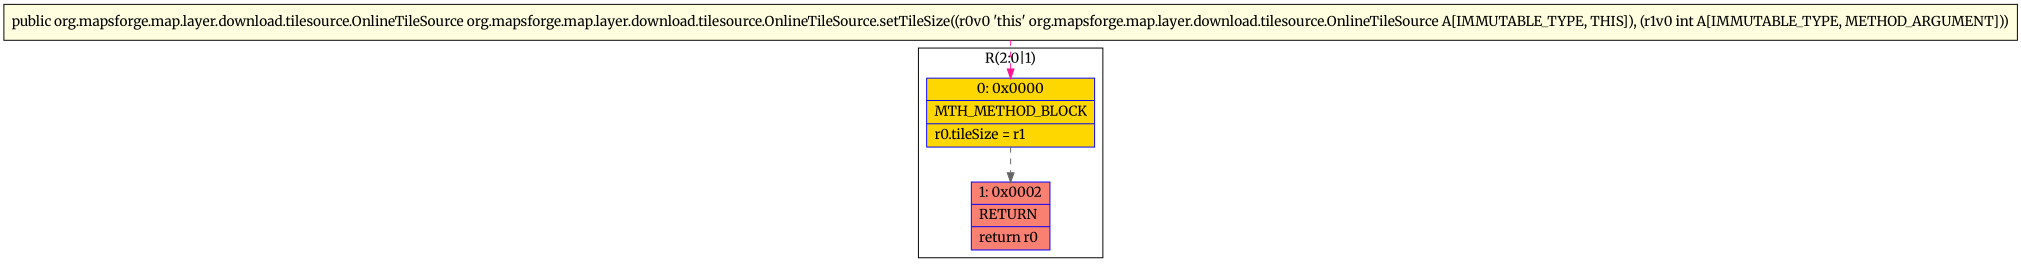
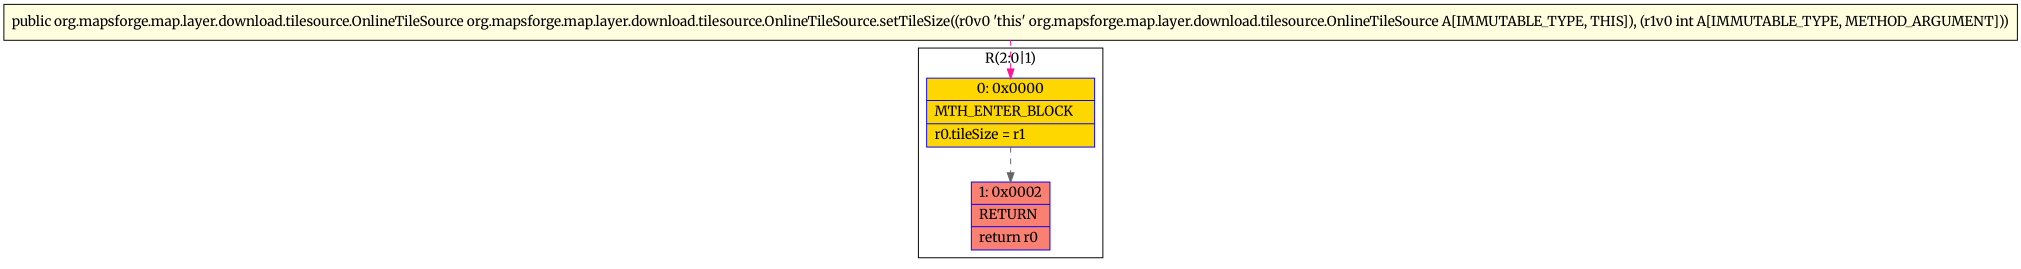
node "0: 0x0000": text "MTH_METHOD_BLOCK" -> "MTH_ENTER_BLOCK"
